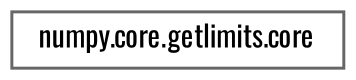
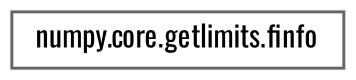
node "numpy.core.getlimits.core": label "numpy.core.getlimits.core" -> "numpy.core.getlimits.finfo"
